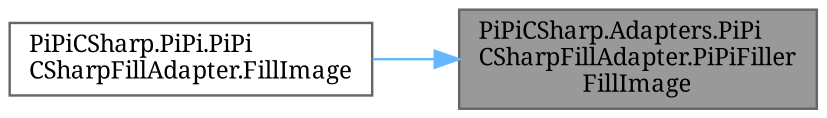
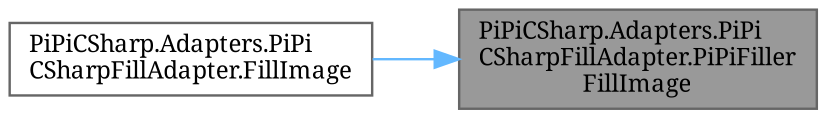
node "PiPiCSharp.PiPi.PiPi CSharpFillAdapter.FillImage": label "PiPiCSharp.PiPi.PiPi CSharpFillAdapter.FillImage" -> "PiPiCSharp.Adapters.PiPi CSharpFillAdapter.FillImage"
